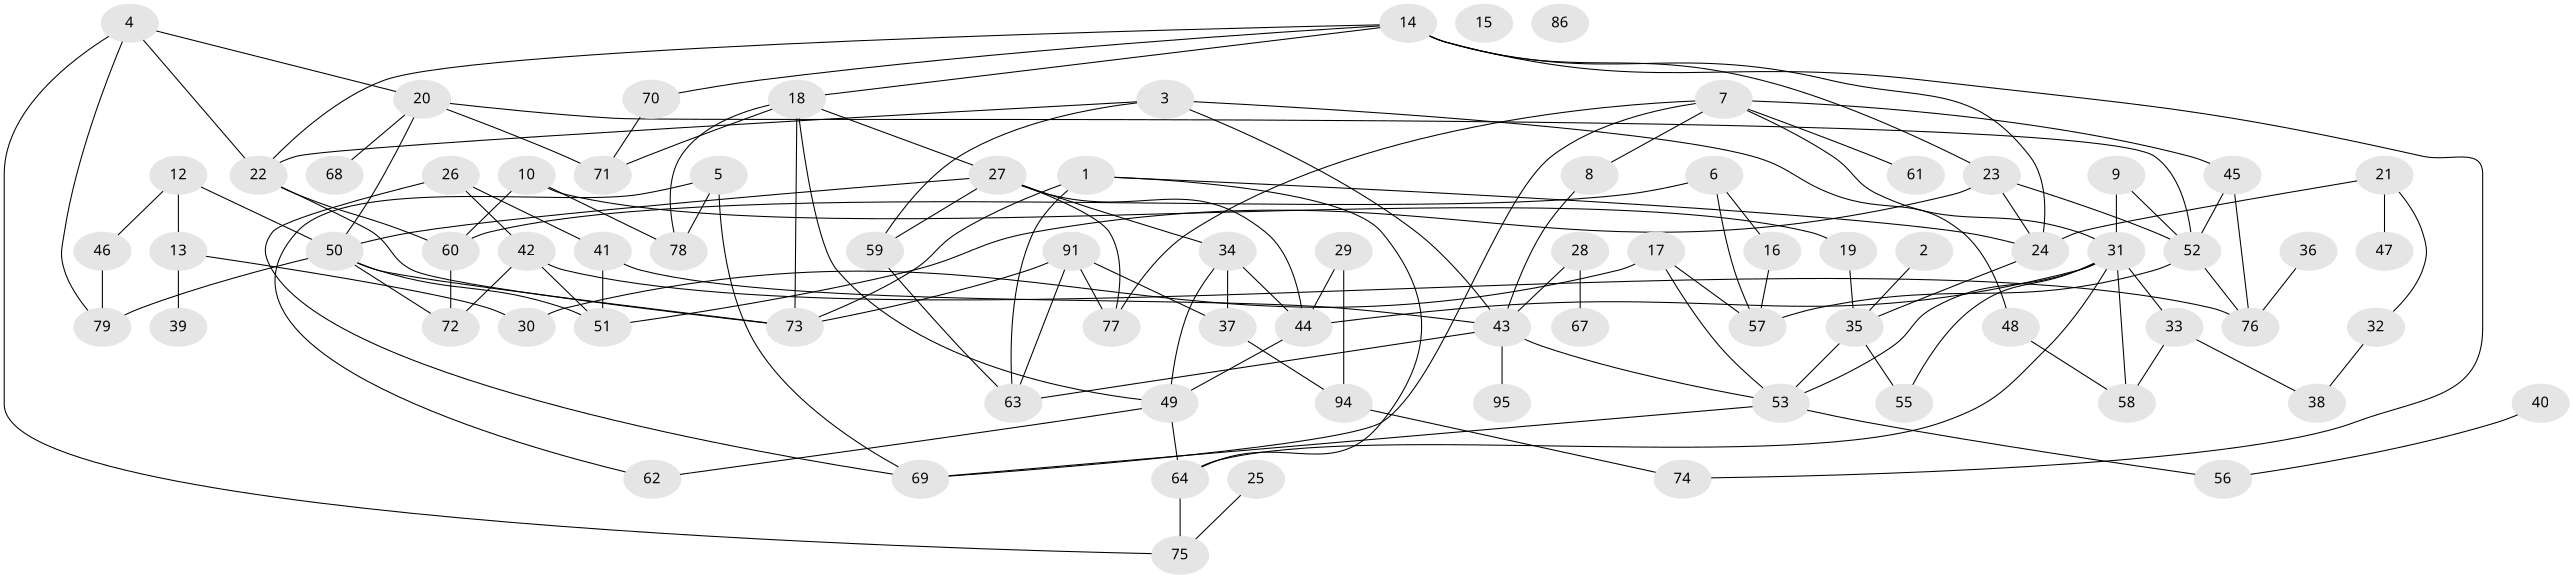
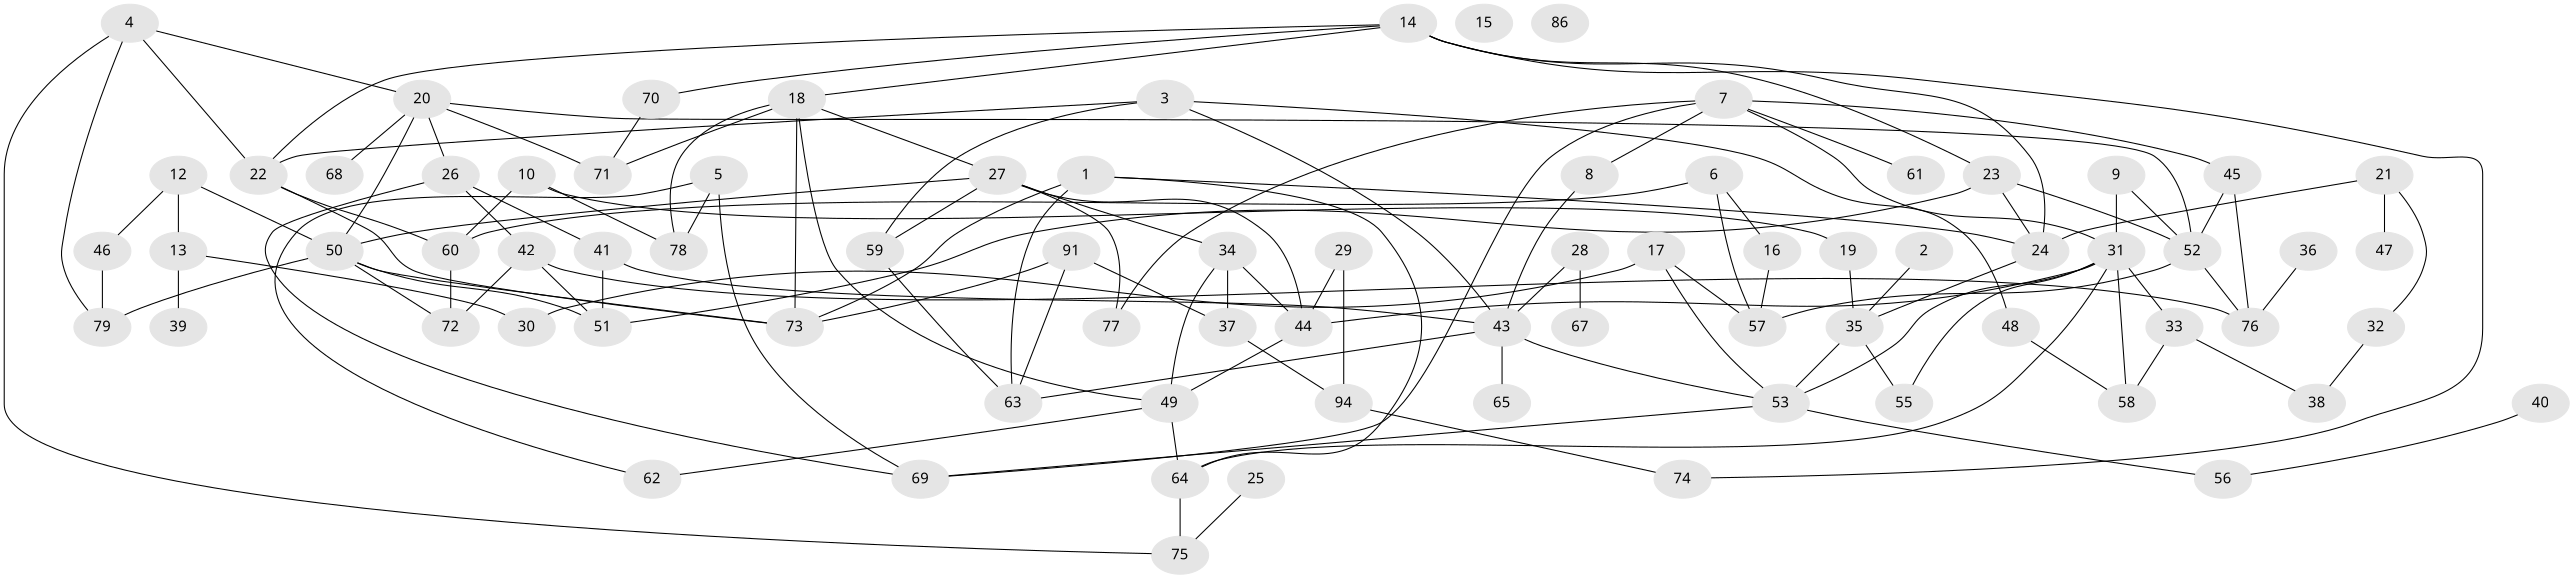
edge "20" -- "26": added
edge "91" -- "77": removed
node "95": label "95" -> "65"
